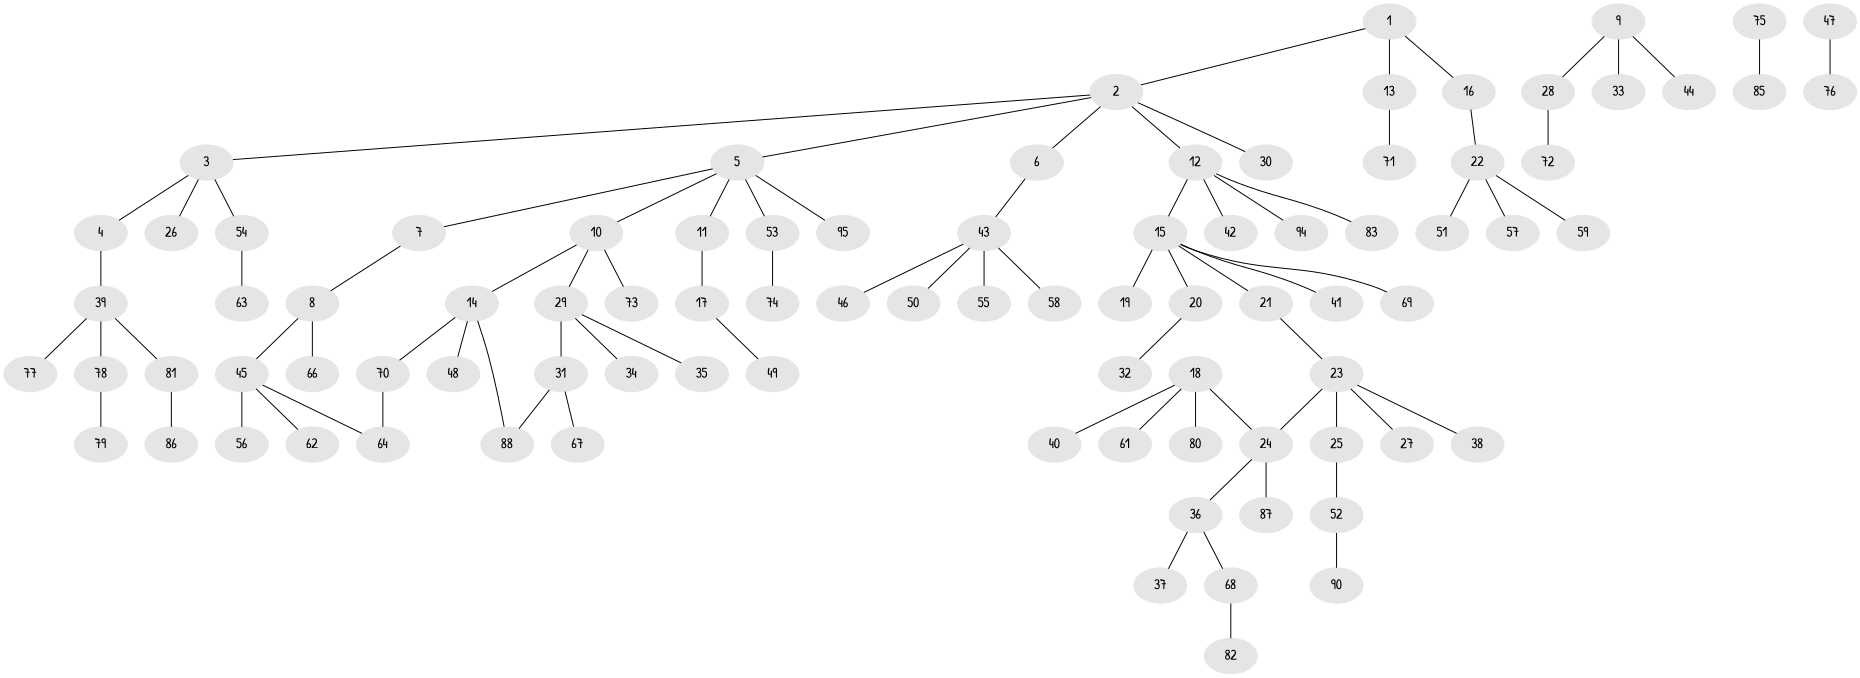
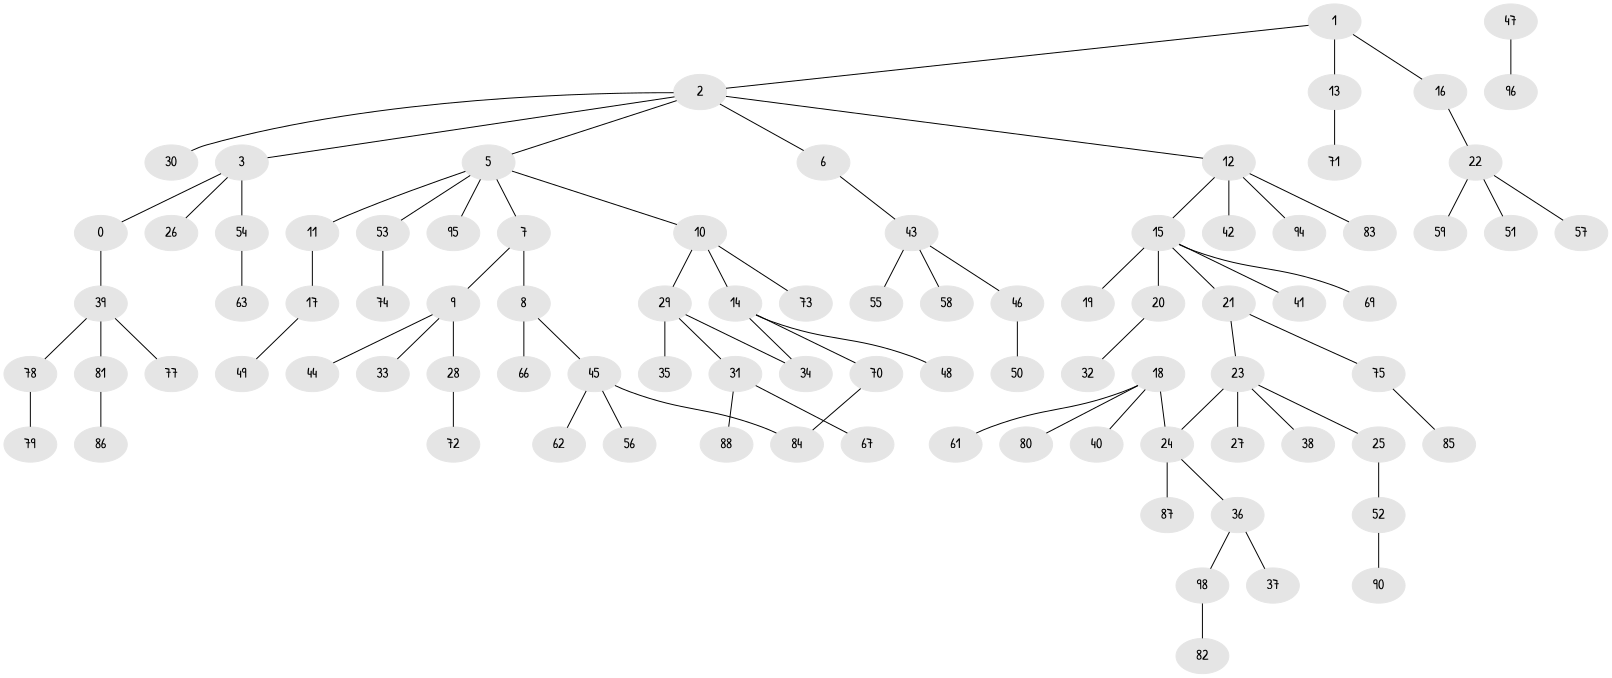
node "76": label "76" -> "96"
node "4": label "4" -> "0"
edge "7" -- "9": added
edge "43" -- "50": now "46" -- "50"
edge "21" -- "75": added
edge "14" -- "88": now "14" -- "34"
node "64": label "64" -> "84"
node "68": label "68" -> "98"
